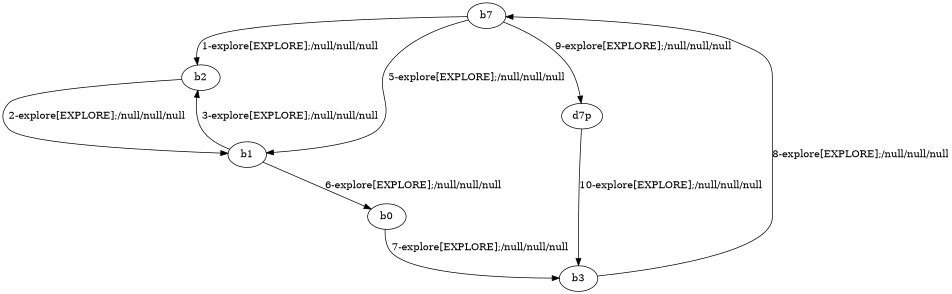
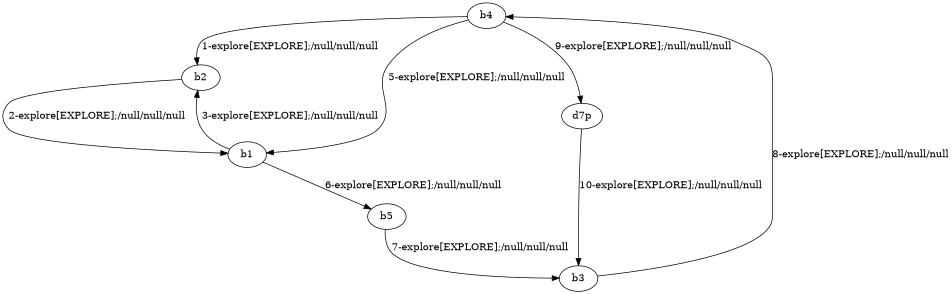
node "b7": label "b7" -> "b4"
node "b0": label "b0" -> "b5"
